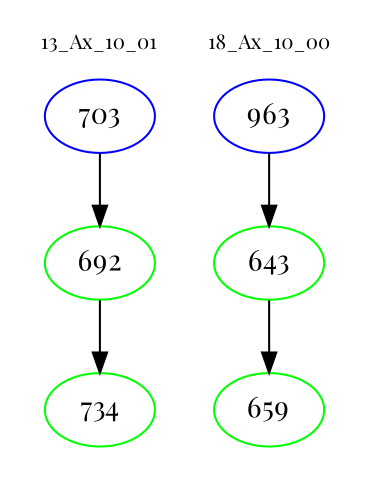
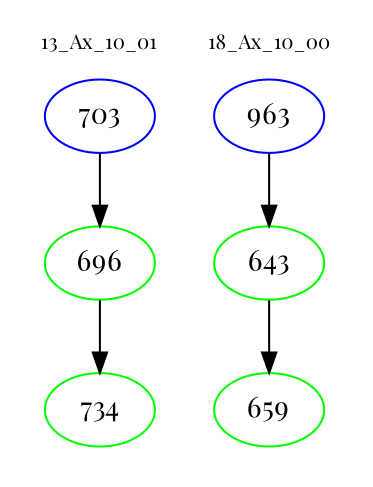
node "692": label "692" -> "696"
